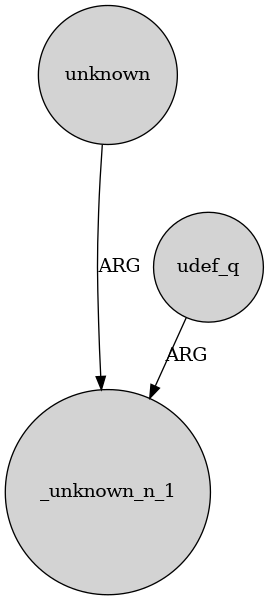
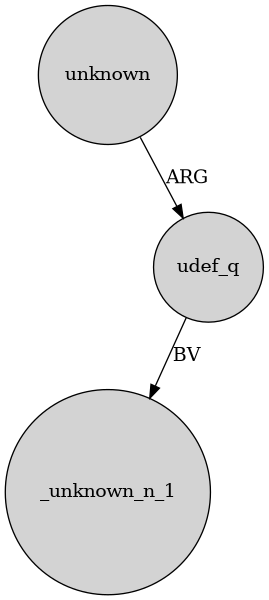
edge "unknown" -> "_unknown_n_1": now "unknown" -> "udef_q"
edge "udef_q" -> "_unknown_n_1": label "ARG" -> "BV"
